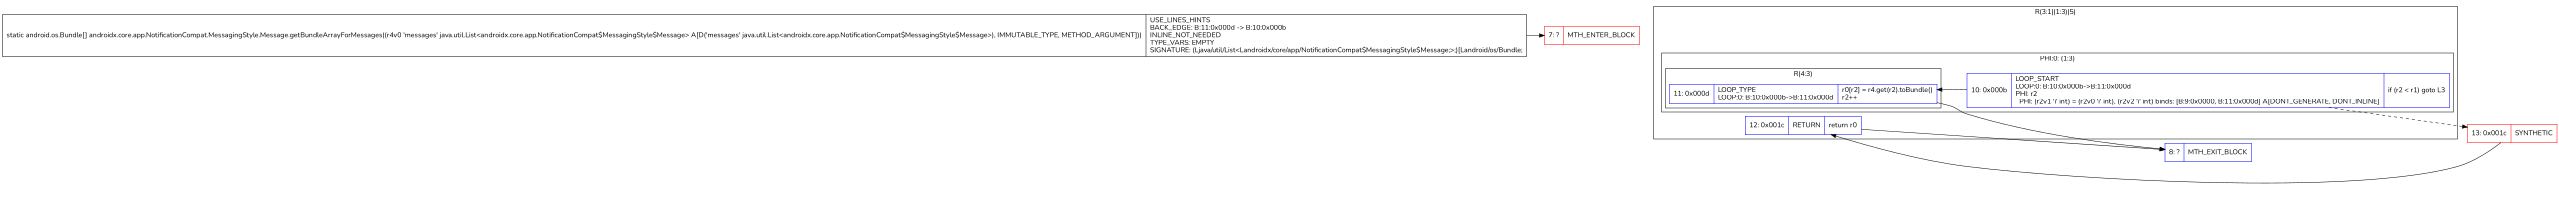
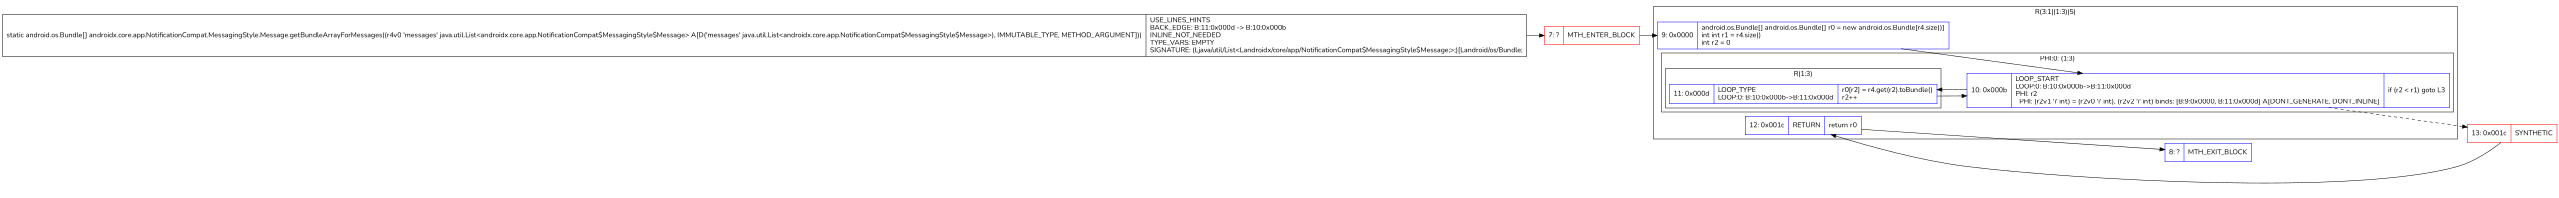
node "9: 0x0000": added
cluster "R(4:3)": label "R(4:3)" -> "R(1:3)"
edge "11: 0x000d" -> "8: ?": now "11: 0x000d" -> "10: 0x000b"
